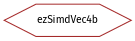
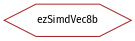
node "ezSimdVec4b": label "ezSimdVec4b" -> "ezSimdVec8b"
